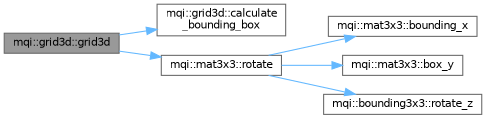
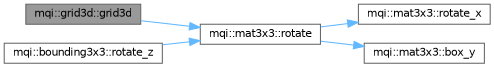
node "mqi::grid3d::calculate _bounding_box": removed
node "mqi::mat3x3::bounding_x": label "mqi::mat3x3::bounding_x" -> "mqi::mat3x3::rotate_x"
edge "mqi::mat3x3::rotate" -> "mqi::bounding3x3::rotate_z": reversed
